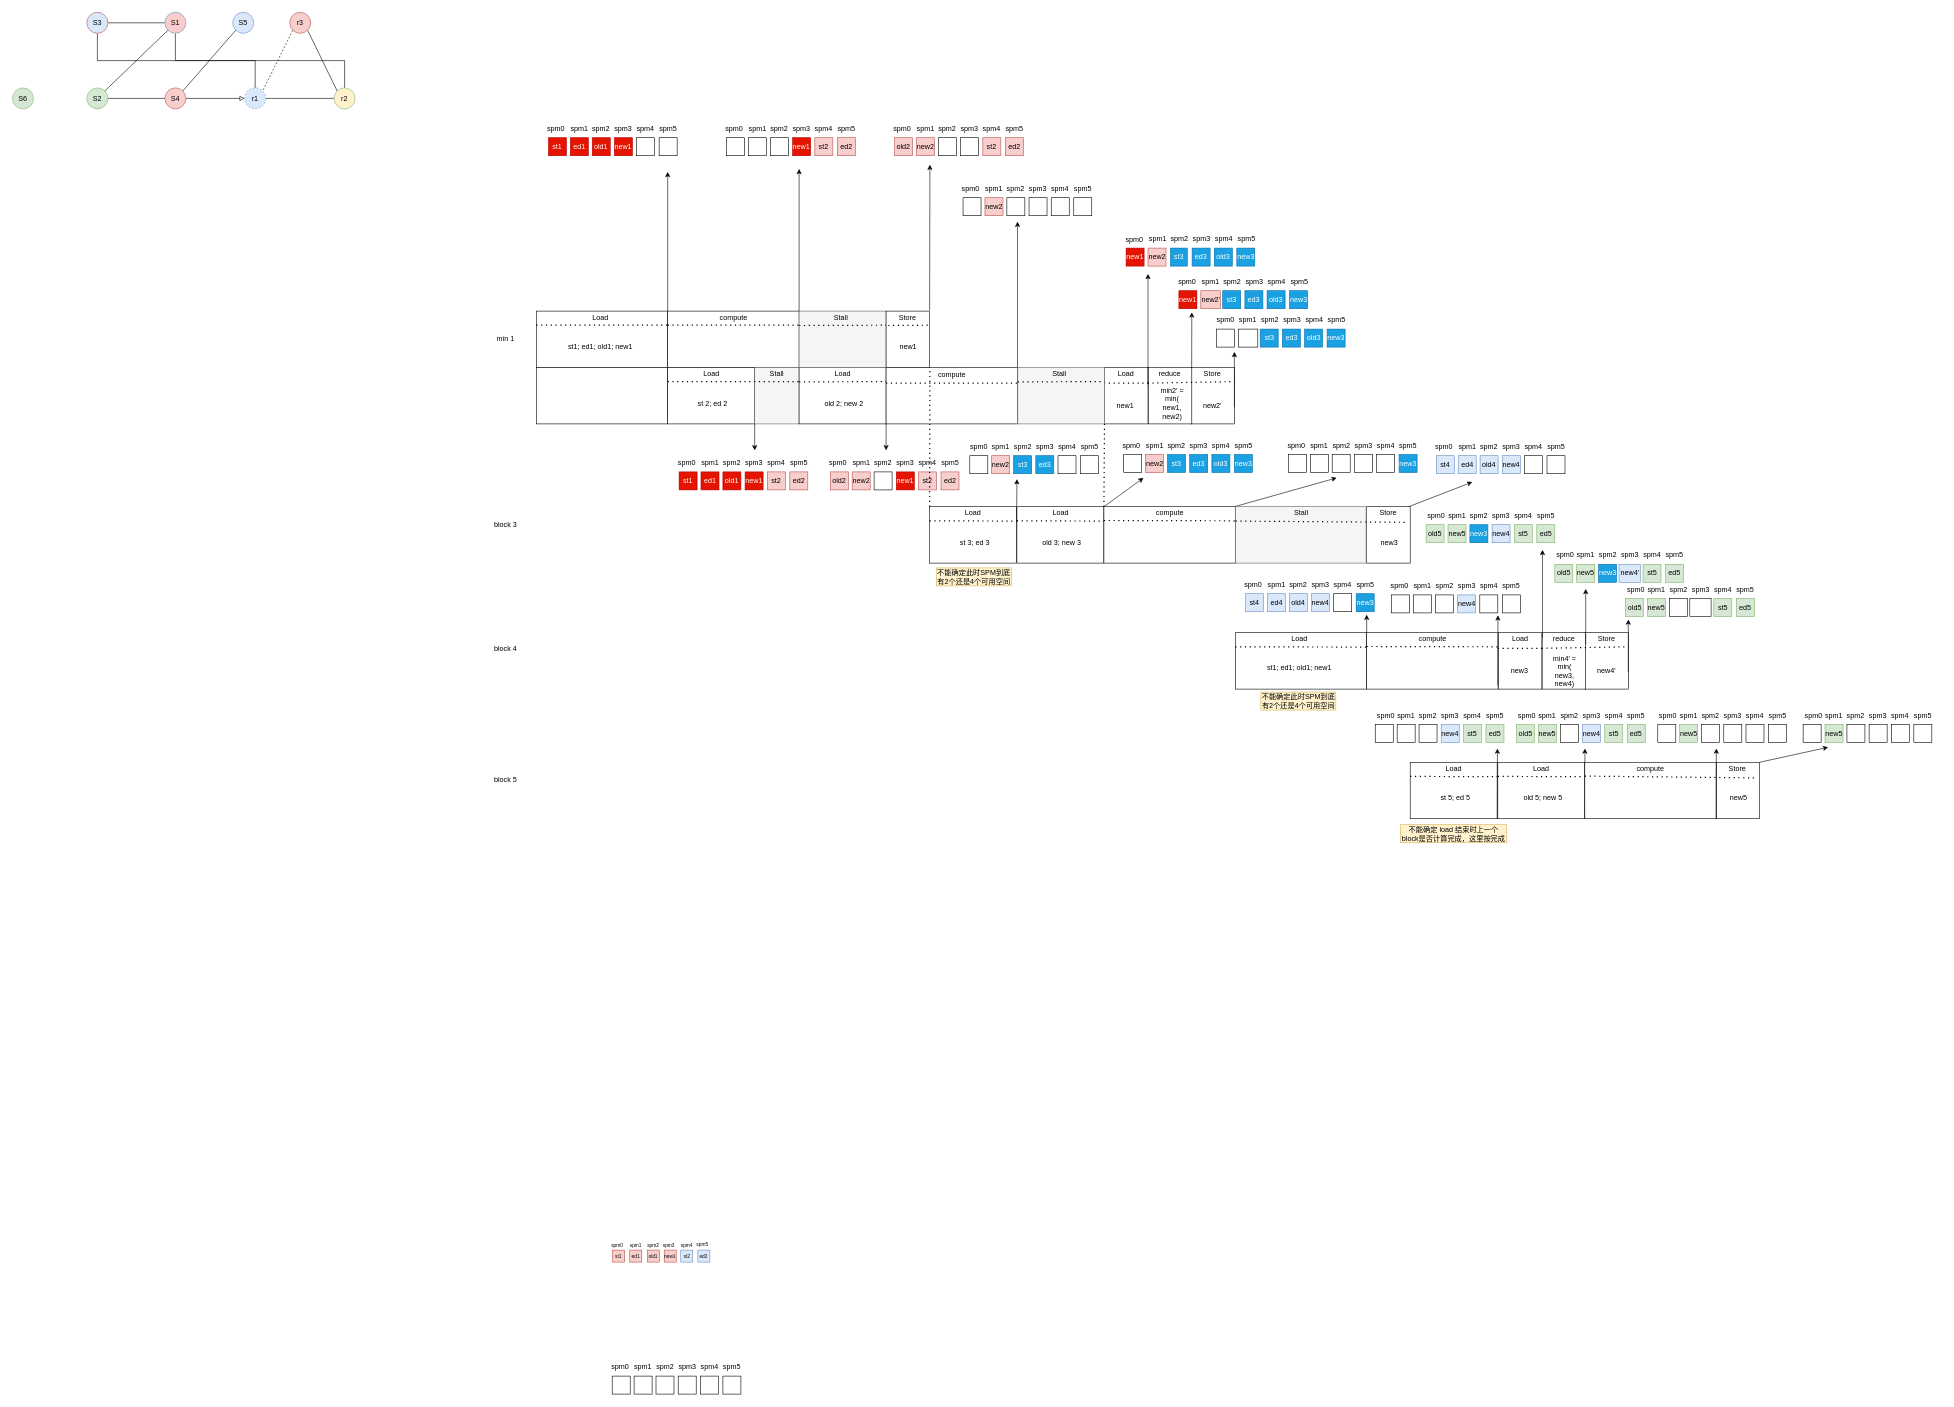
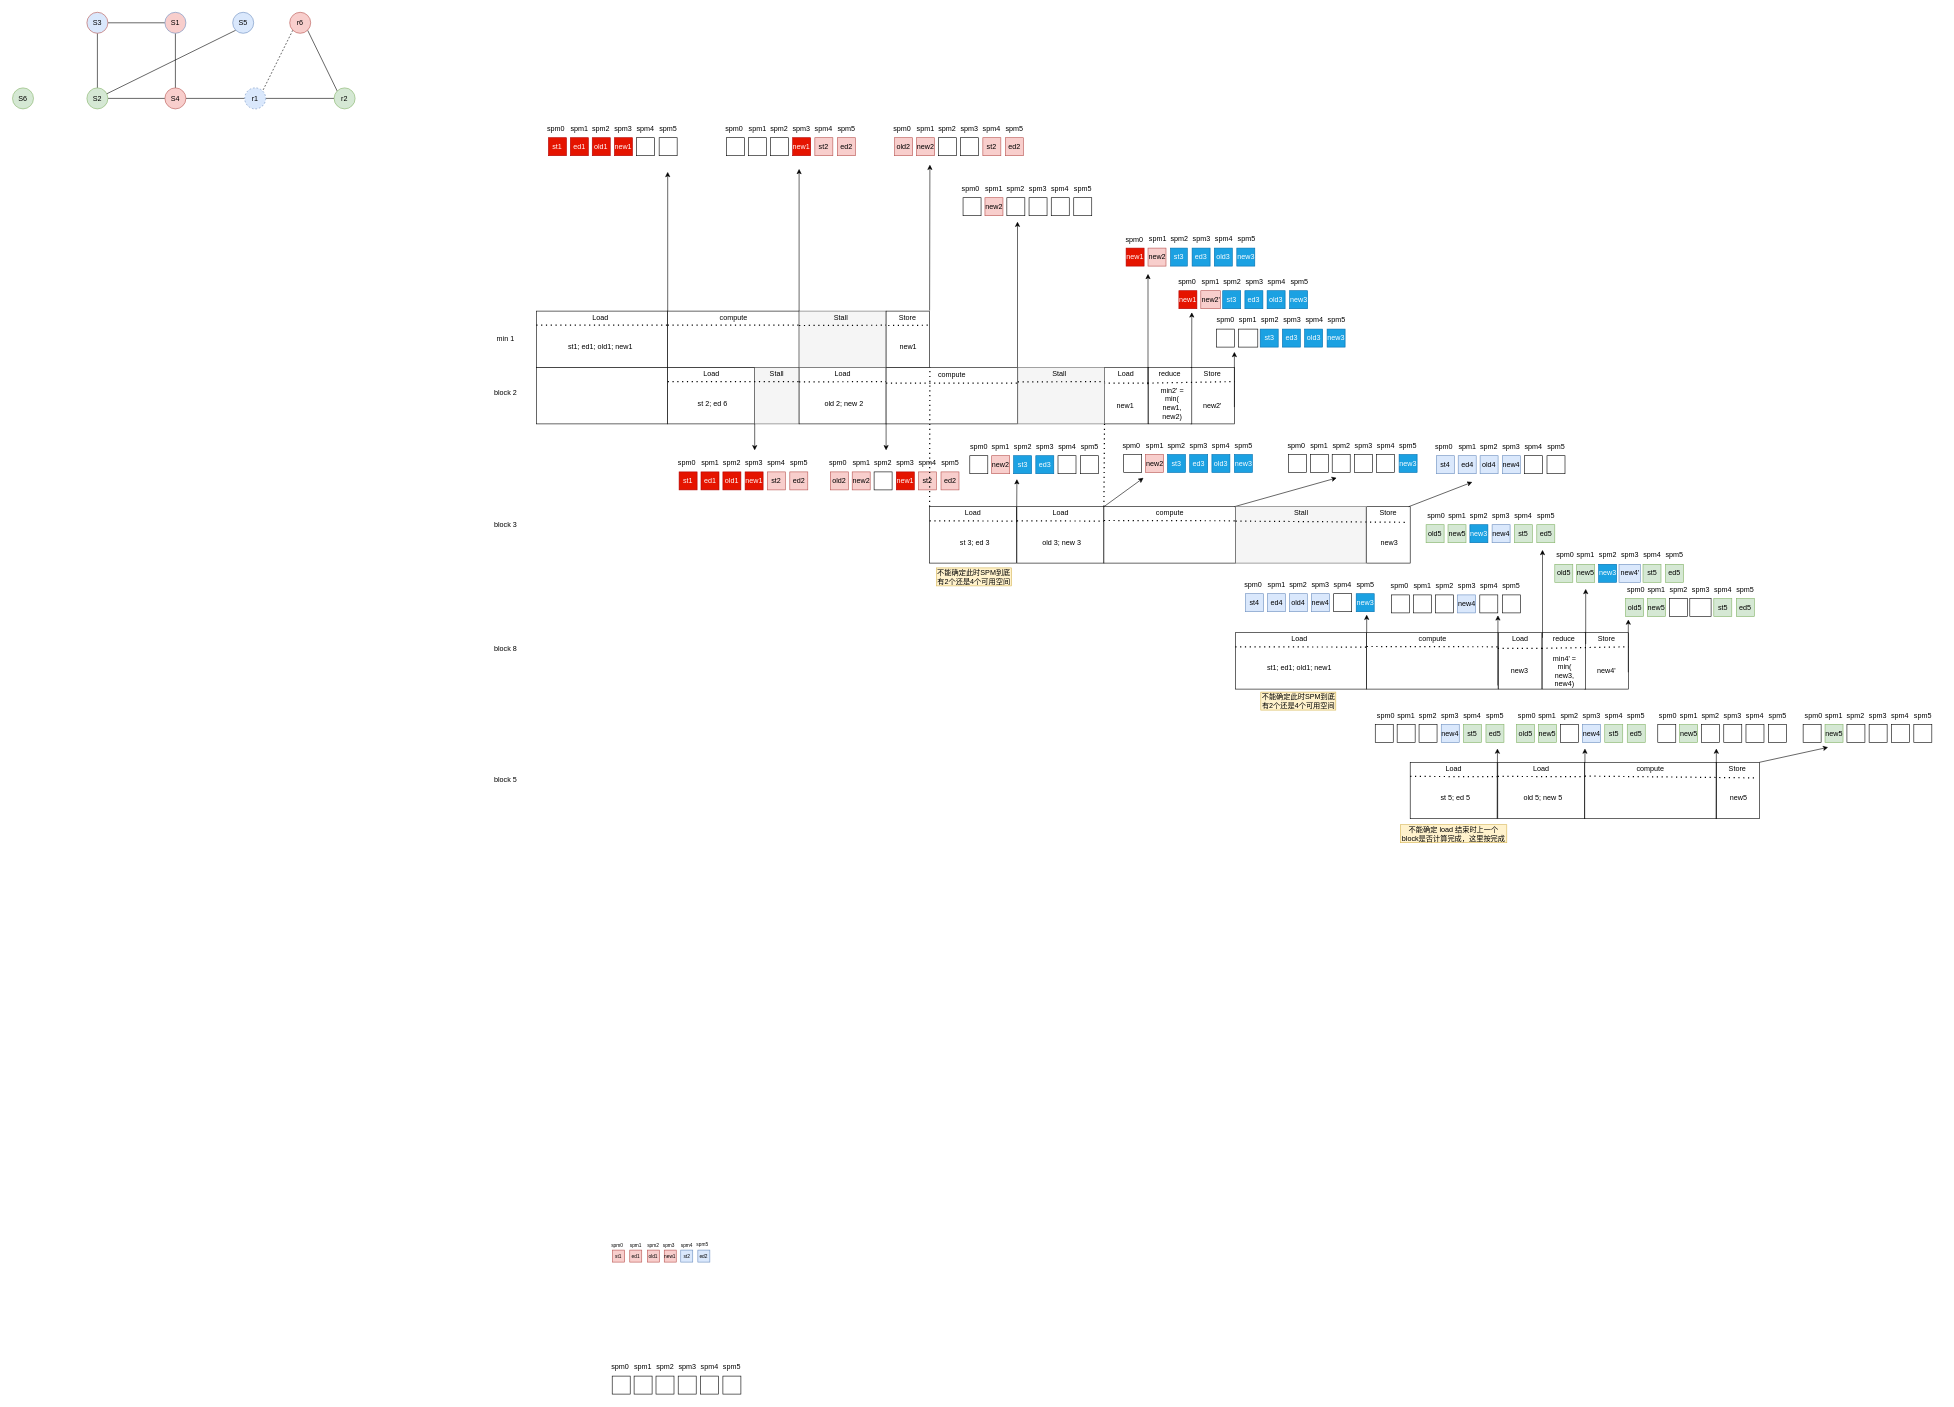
node "r3": label "r3" -> "r6"
edge "S5" -- "S4": now "S5" -- "S2"
edge "S3" -- "r2": now "S3" -- "S2"
edge "S1" -- "S2": removed
edge "S1" -- "r1": now "S1" -- "S4"
edge "S4" -> "r1": arrowhead block -> none
node "r2": fillcolor #fff2cc -> #d5e8d4
node "block 2": added
node "st 2; ed 2": label "st 2; ed 2" -> "st 2; ed 6"
node "block 4": label "block 4" -> "block 8"
